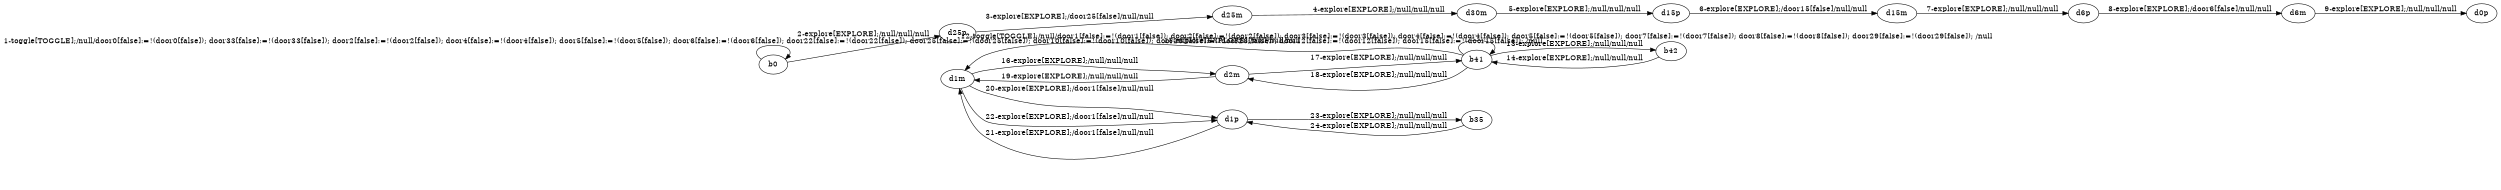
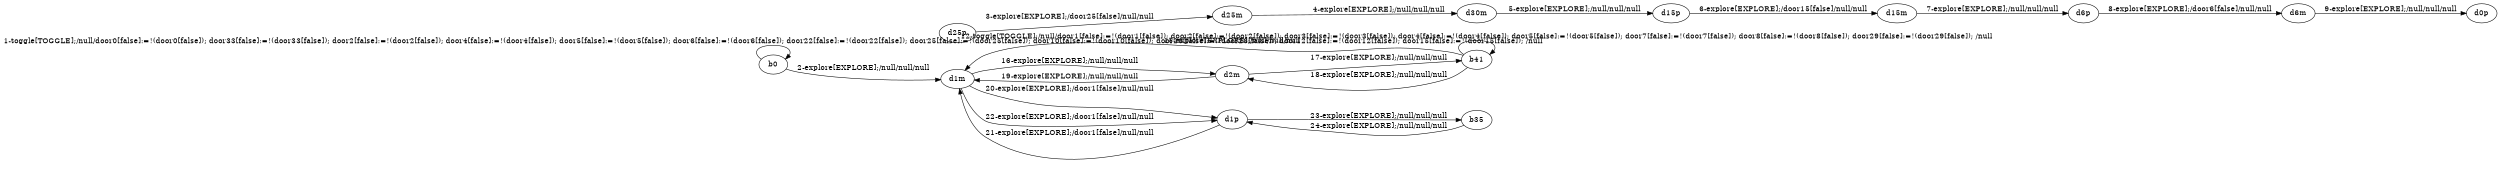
edge "b0" -> "d25p": now "b0" -> "d1m"
node "b42": removed
